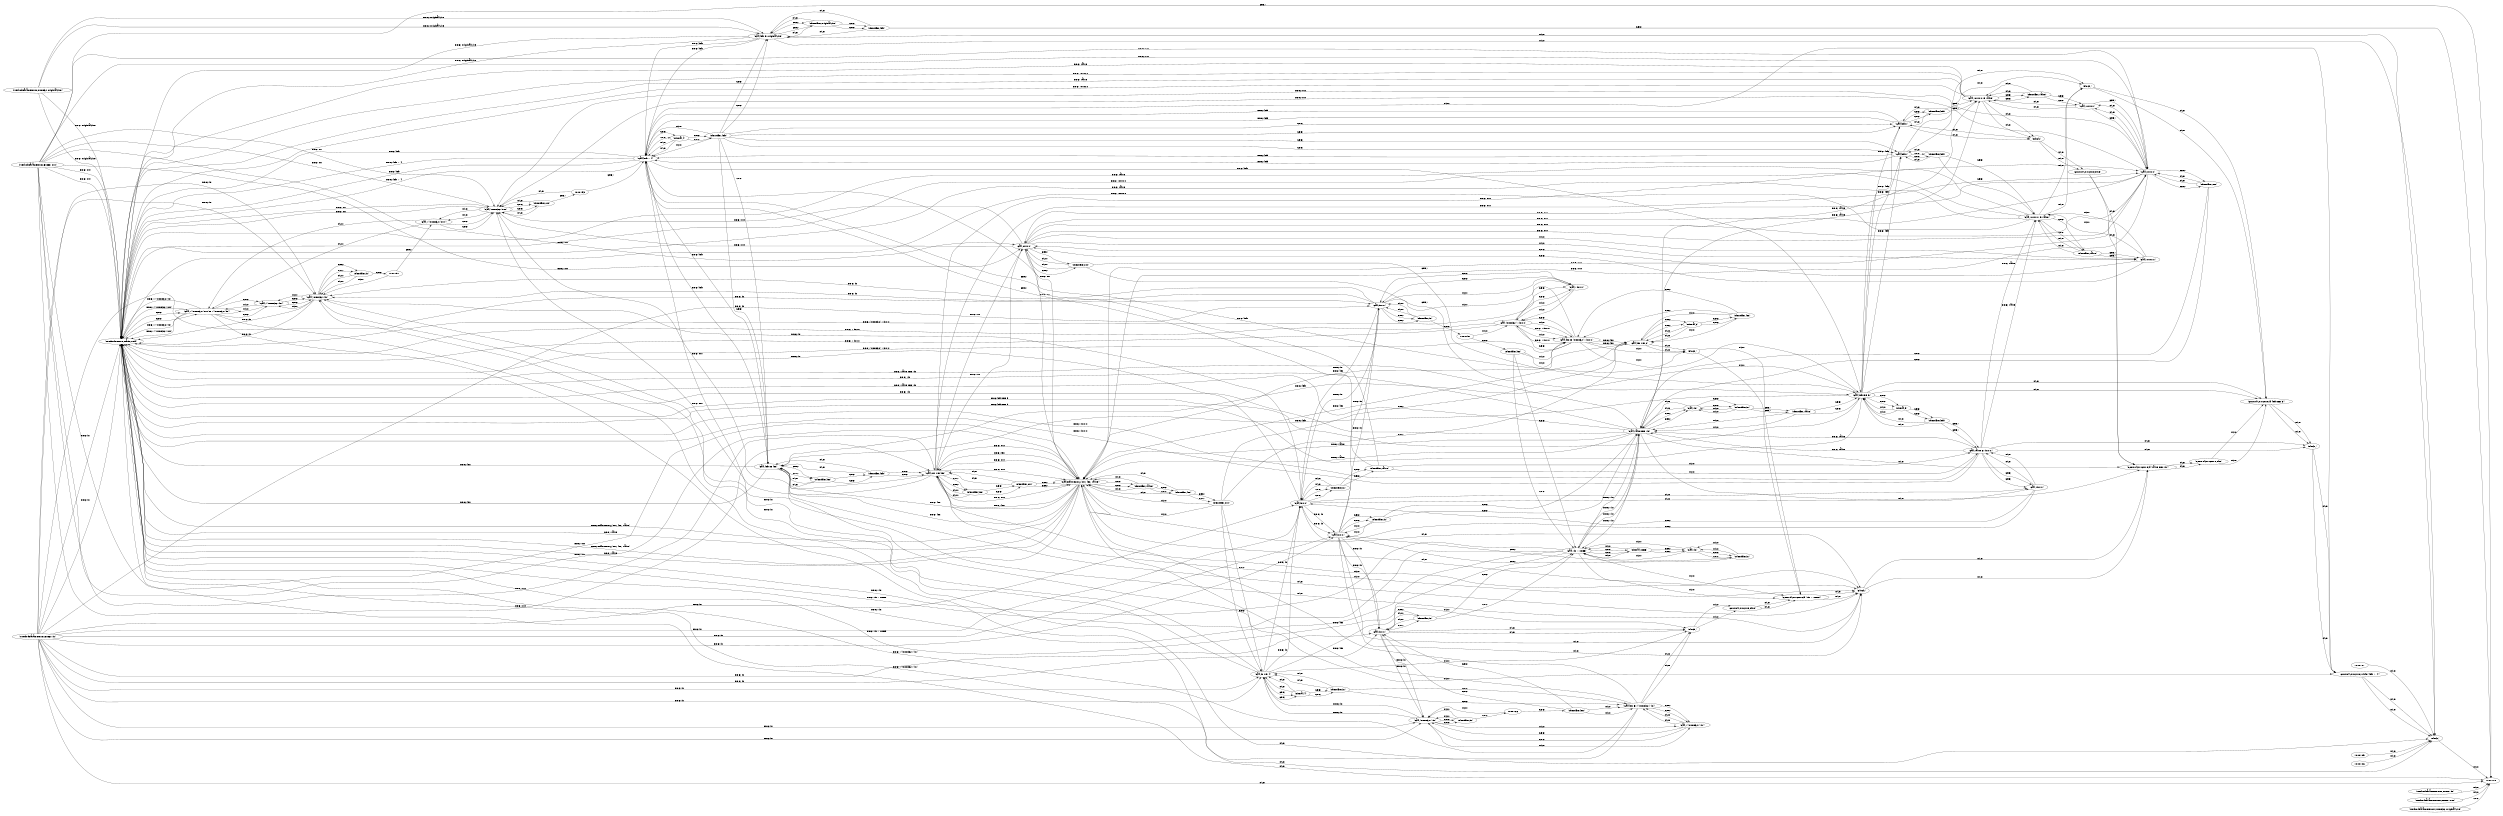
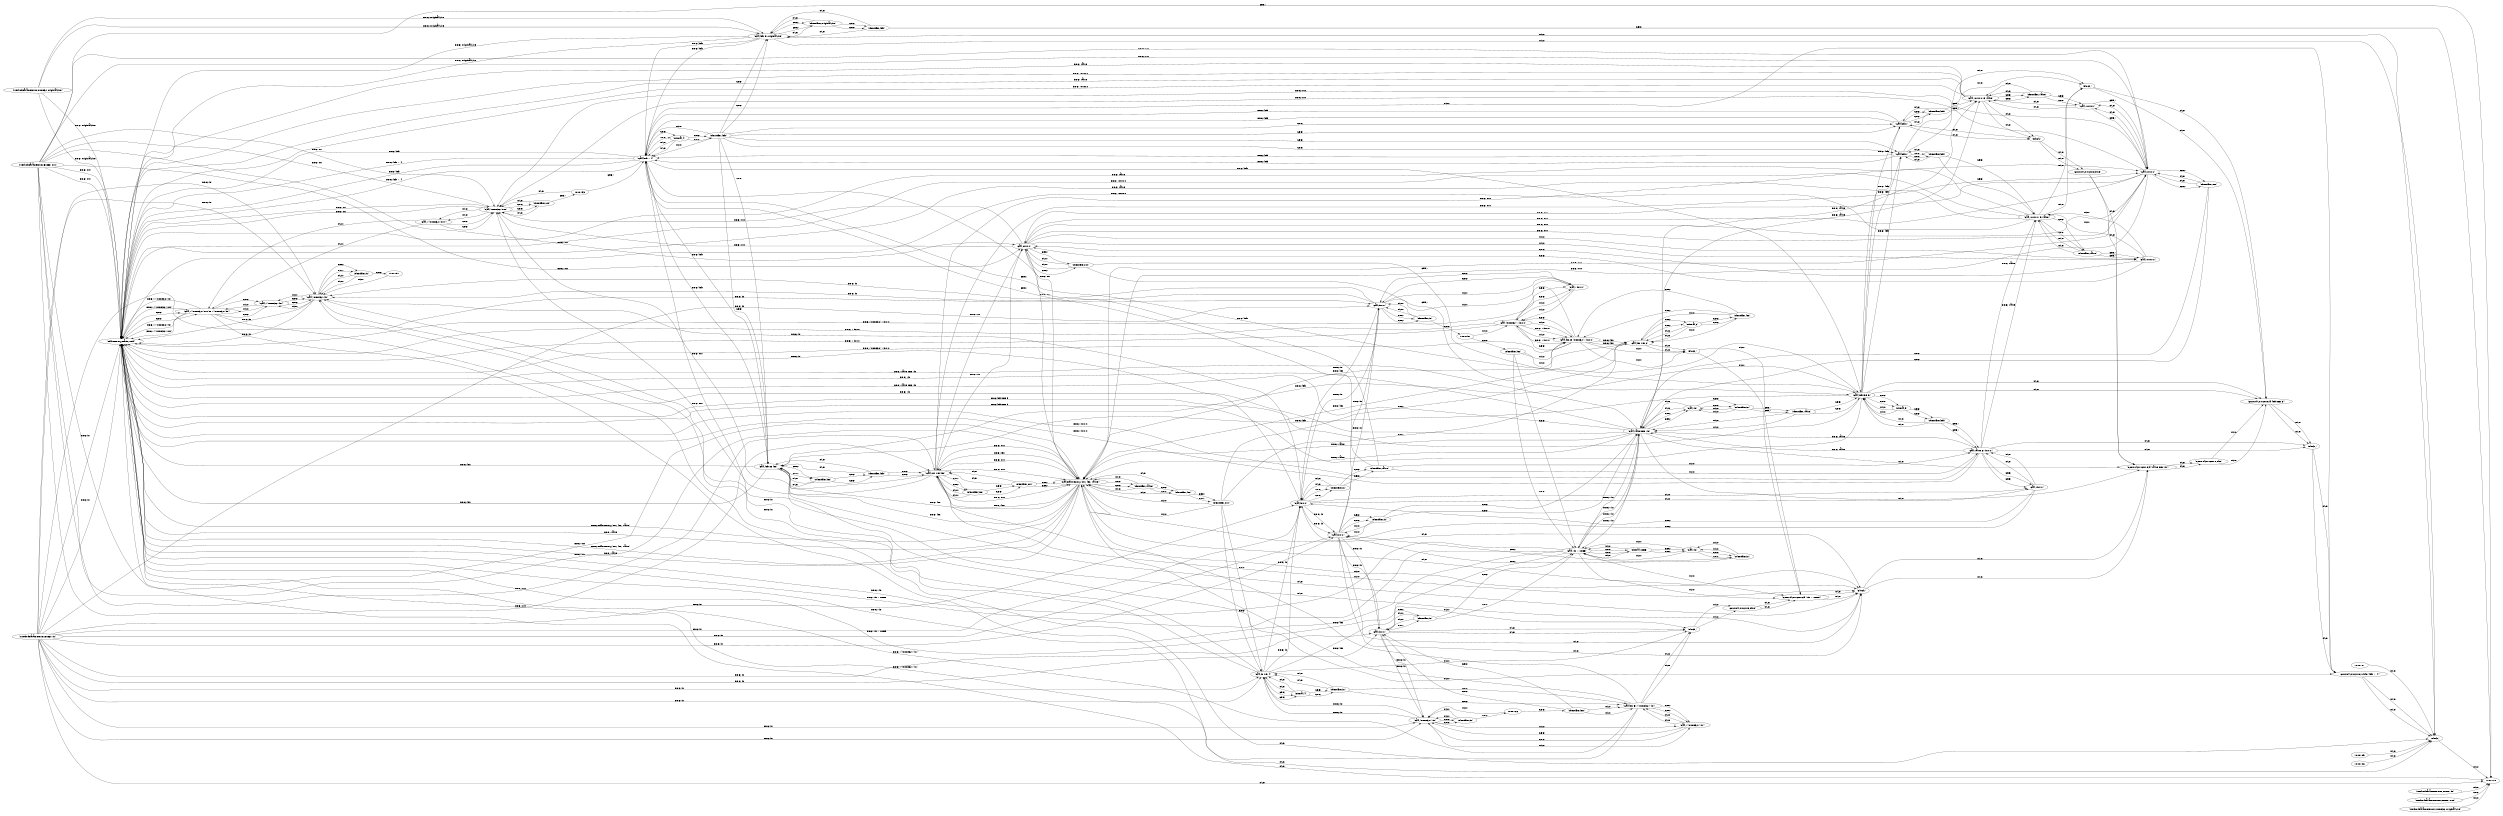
edge "1000197" -> "(Call,*((UINT32*)out))": removed, label "CFG:"
node "(MethodReturn,static void)": label "(MethodReturn,static void)" -> "(FillMemory,static void)"
edge "(MethodParameterOut,BYTE* out)" -> "1000100": label "AST: " -> "CFG: "
edge "(MethodParameterOut,UINT32 originalSize)" -> "1000100": label "CFG: " -> "AST: "
